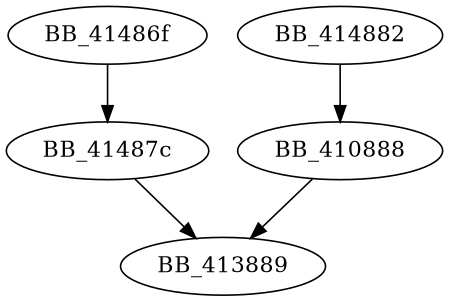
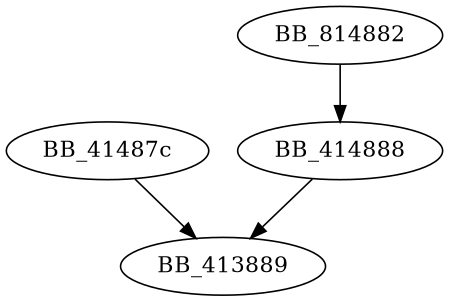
node "BB_41486f": removed
node "BB_414882": label "BB_414882" -> "BB_814882"
node "BB_410888": label "BB_410888" -> "BB_414888"
